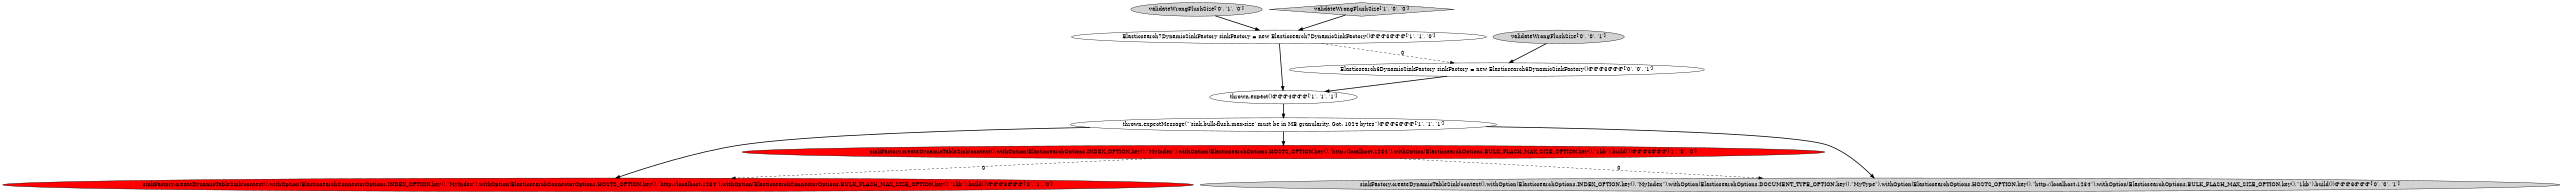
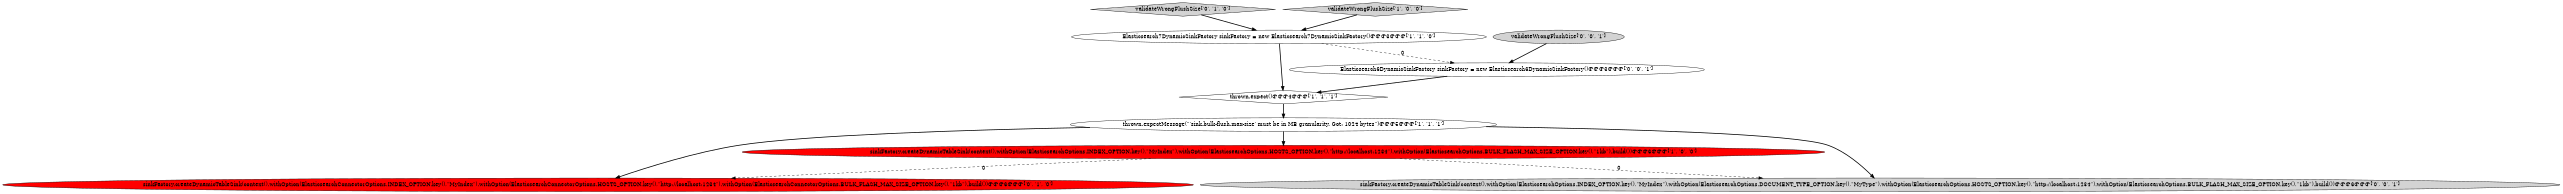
node "validateWrongFlushSize['0', '1', '0']": shape ellipse -> diamond
node "thrown.expect()@@@4@@@['1', '1', '1']": shape ellipse -> diamond
